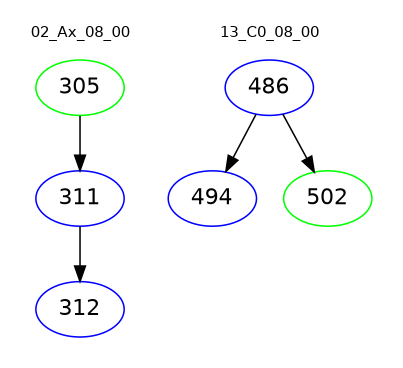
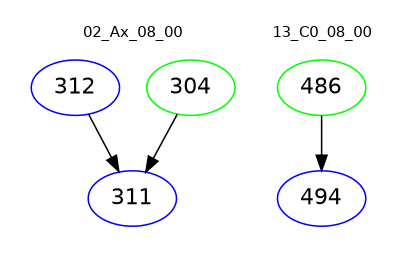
node "305": label "305" -> "304"
node "486": color blue -> green
node "502": removed
edge "311" -> "312": reversed
